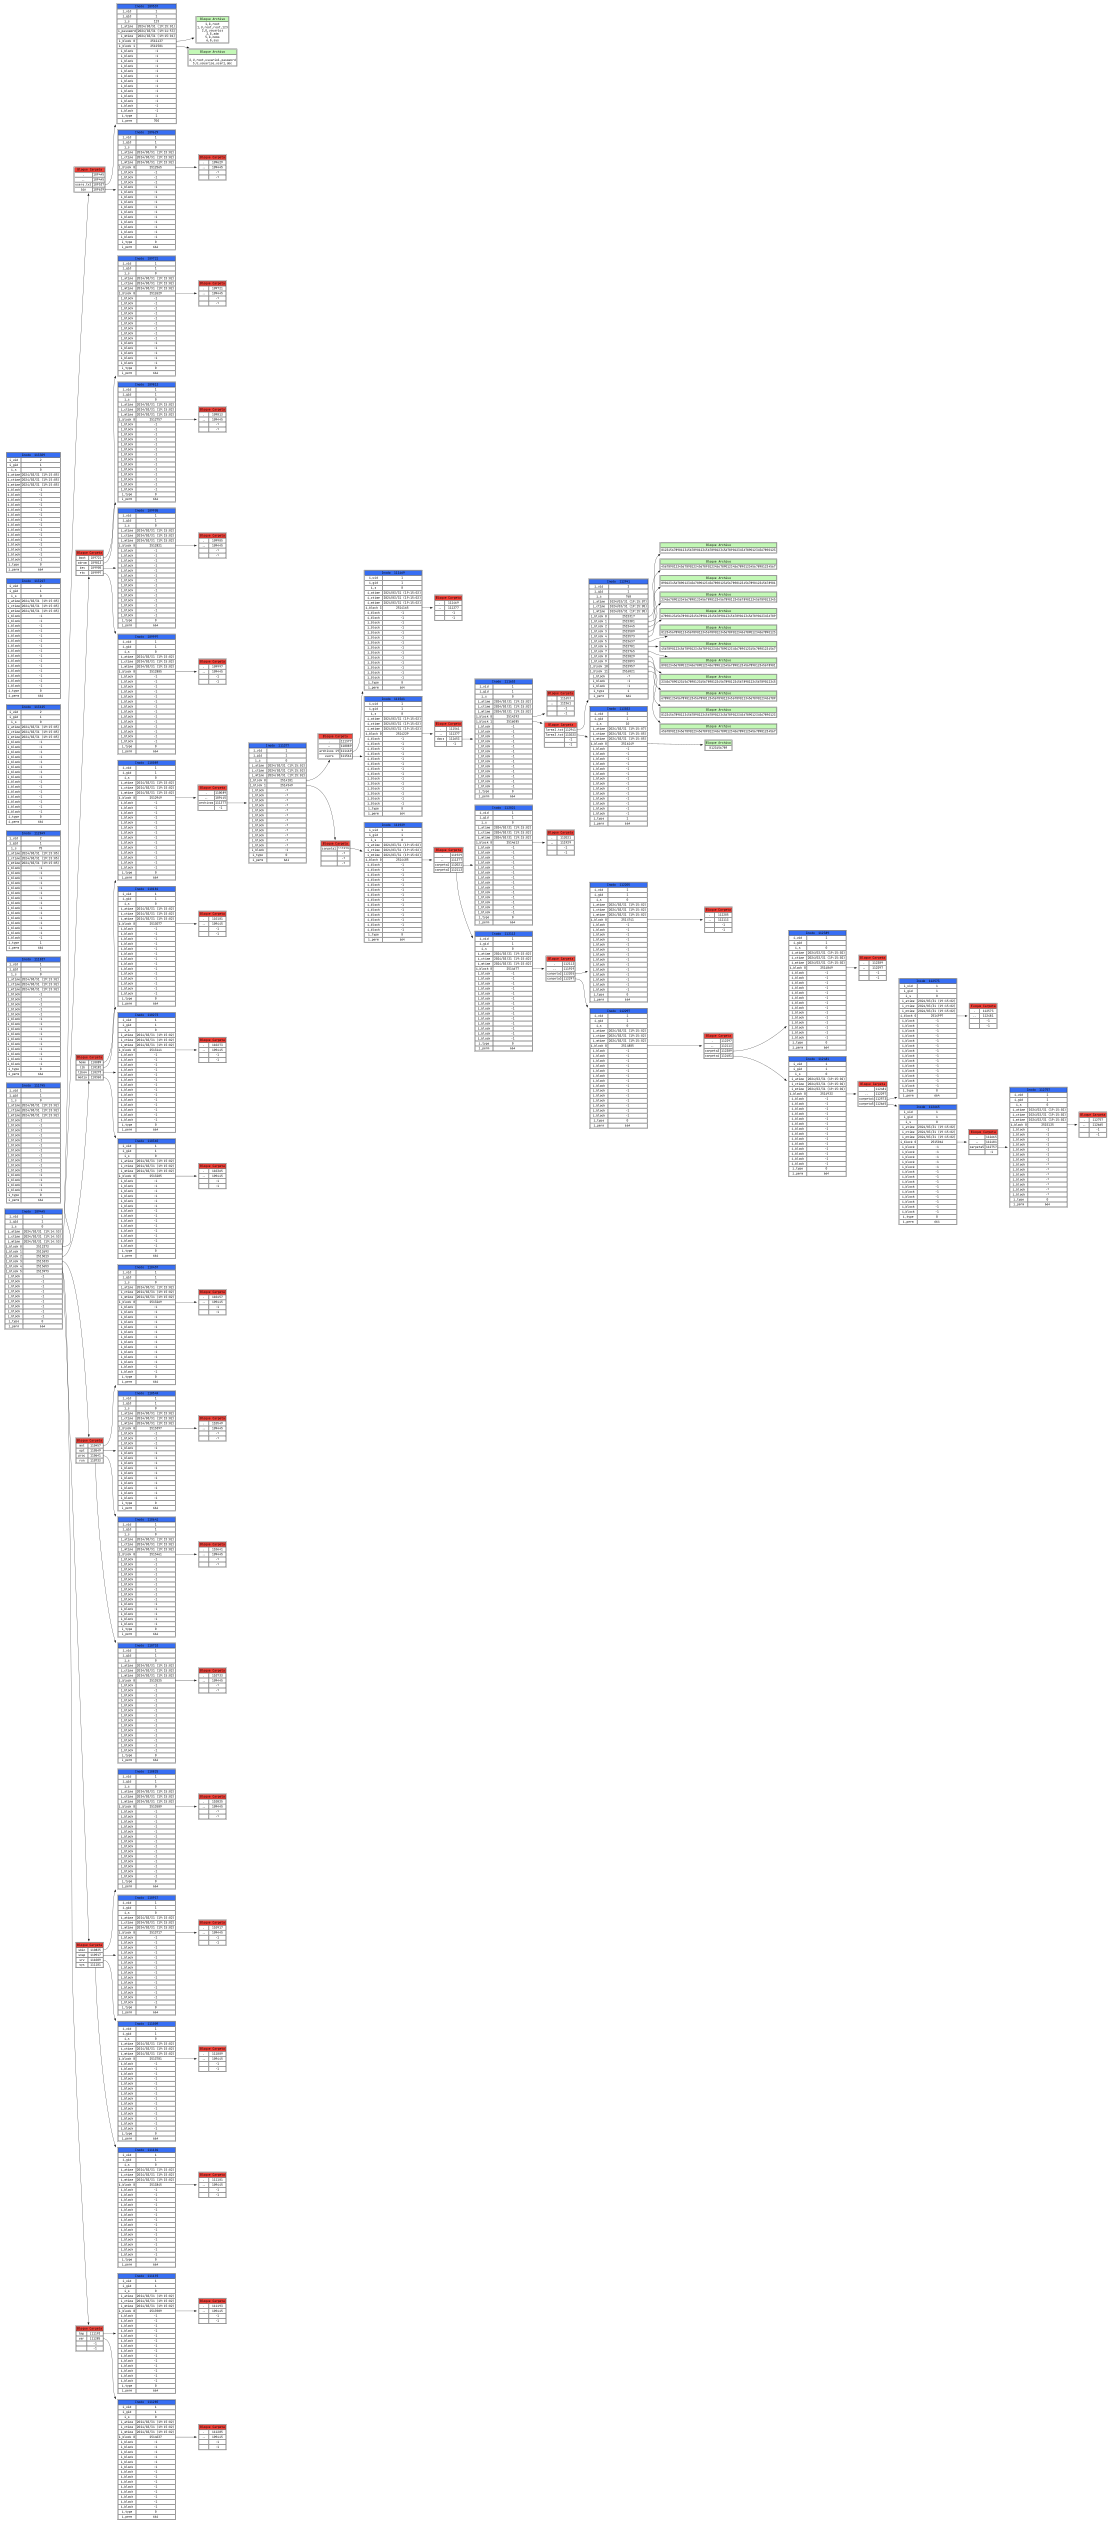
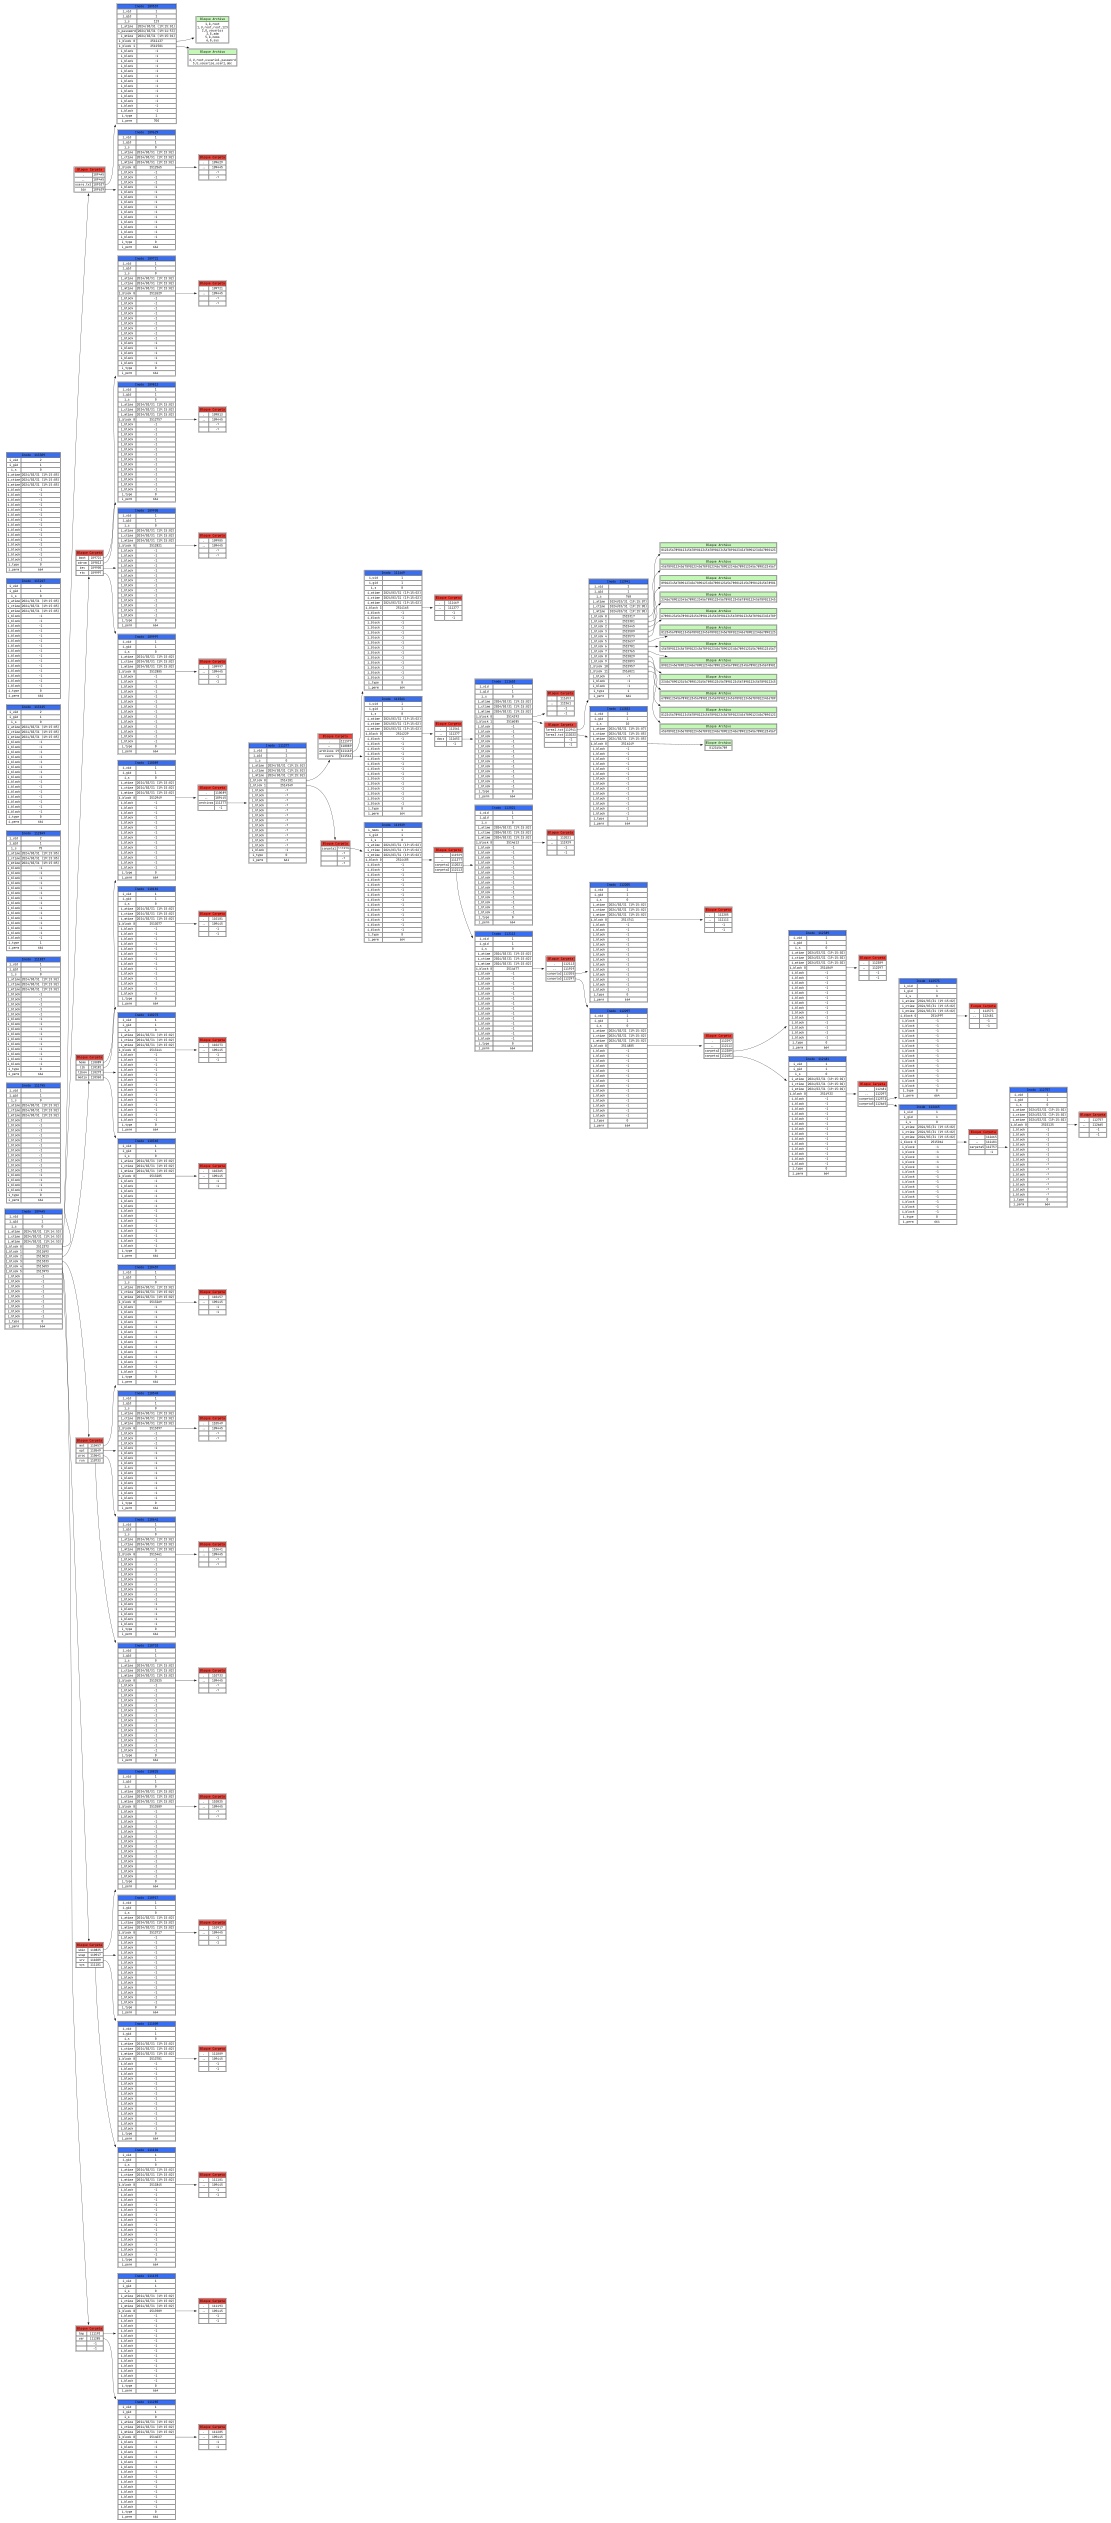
node "Inodo  111929": text "i_uid" -> "i_news"
